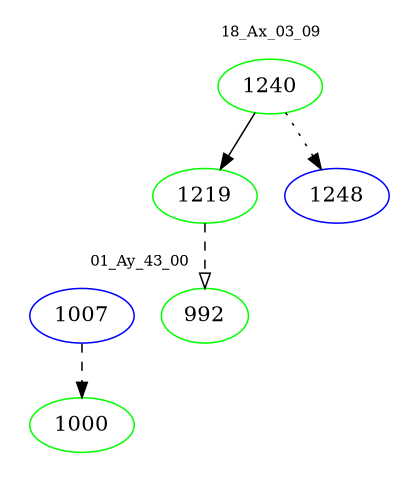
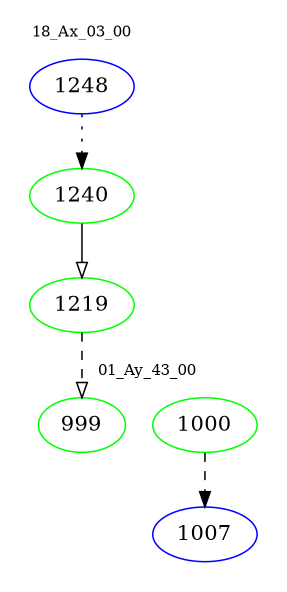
cluster "18_Ax_03_09": label "18_Ax_03_09" -> "18_Ax_03_00"
edge "1240" -> "1219": arrowhead normal -> onormal
edge "1240" -> "1248": reversed
node "992": label "992" -> "999"
edge "1007" -> "1000": reversed
